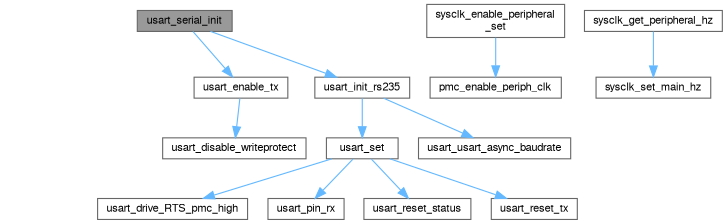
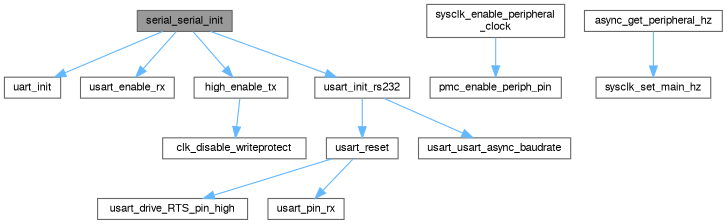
node "usart_serial_init": label "usart_serial_init" -> "serial_serial_init"
node "sysclk_enable_peripheral _set": label "sysclk_enable_peripheral _set" -> "sysclk_enable_peripheral _clock"
node "sysclk_get_peripheral_hz": label "sysclk_get_peripheral_hz" -> "async_get_peripheral_hz"
node "uart_init": added
node "usart_enable_rx": added
node "usart_enable_tx": label "usart_enable_tx" -> "high_enable_tx"
node "usart_init_rs235": label "usart_init_rs235" -> "usart_init_rs232"
node "pmc_enable_periph_clk": label "pmc_enable_periph_clk" -> "pmc_enable_periph_pin"
node "usart_disable_writeprotect": label "usart_disable_writeprotect" -> "clk_disable_writeprotect"
node "usart_set": label "usart_set" -> "usart_reset"
node "usart_drive_RTS_pmc_high": label "usart_drive_RTS_pmc_high" -> "usart_drive_RTS_pin_high"
node "usart_reset_status": removed
node "usart_reset_tx": removed
